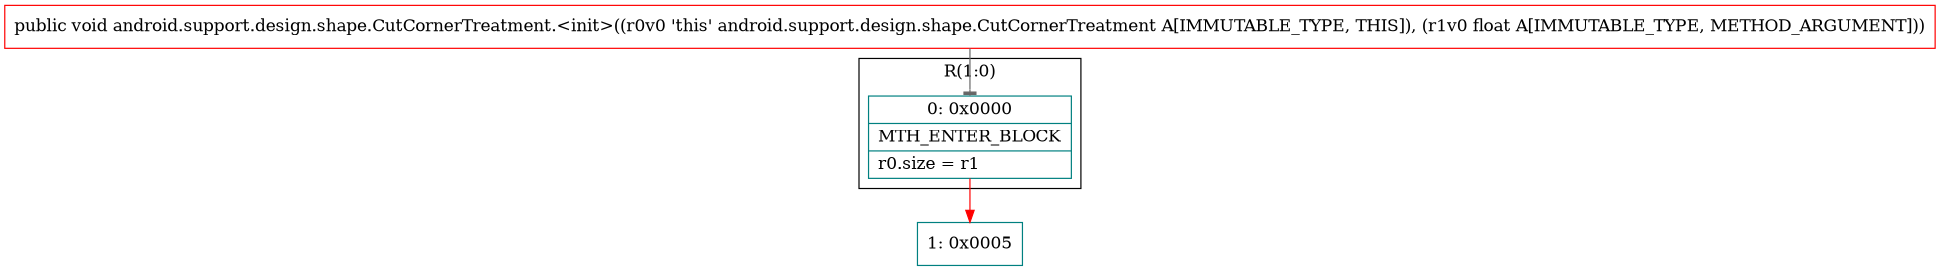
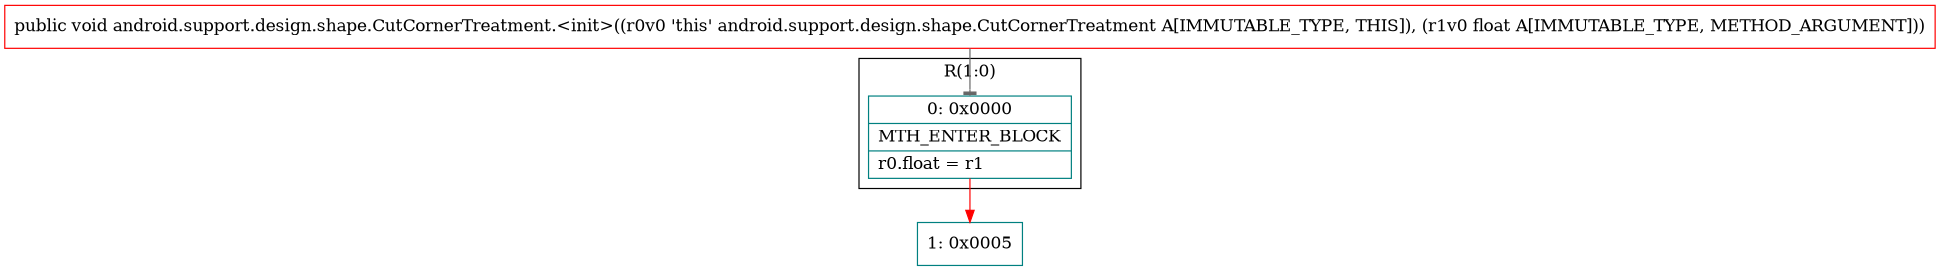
node "0: 0x0000": text "r0.size = r1" -> "r0.float = r1"
